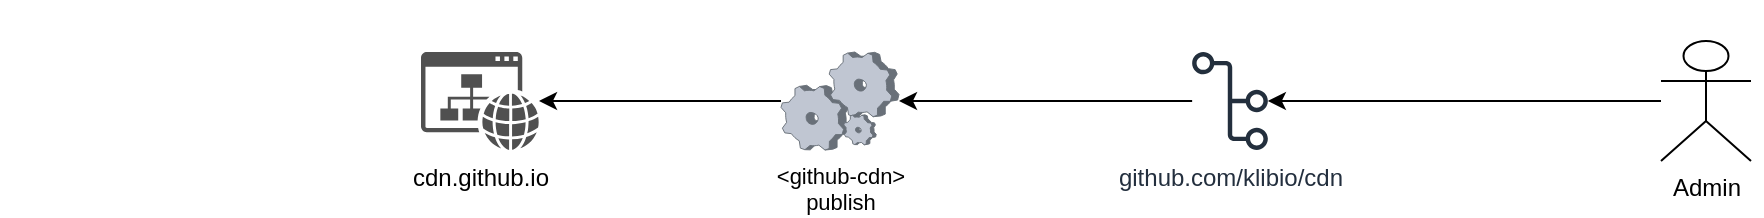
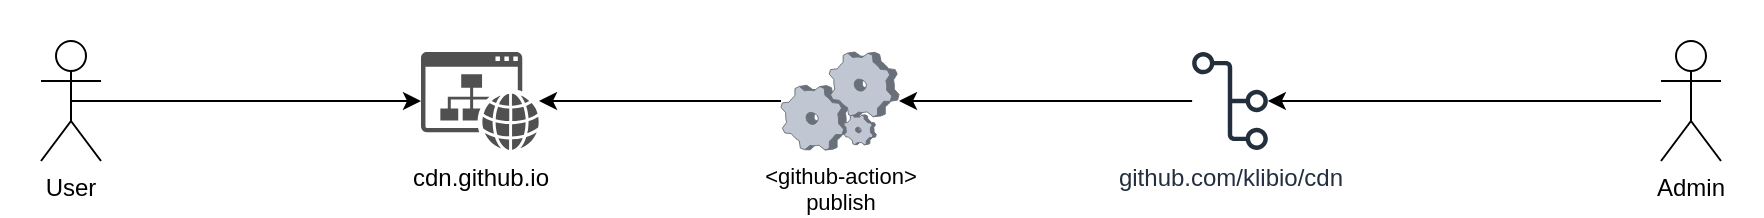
node "User": added
edge "User" -> "cdn.github.io": added
node "Admin": size 90x120 -> 60x120
node "<github-cdn> publish": label "<github-cdn> publish" -> "<github-action> publish"
